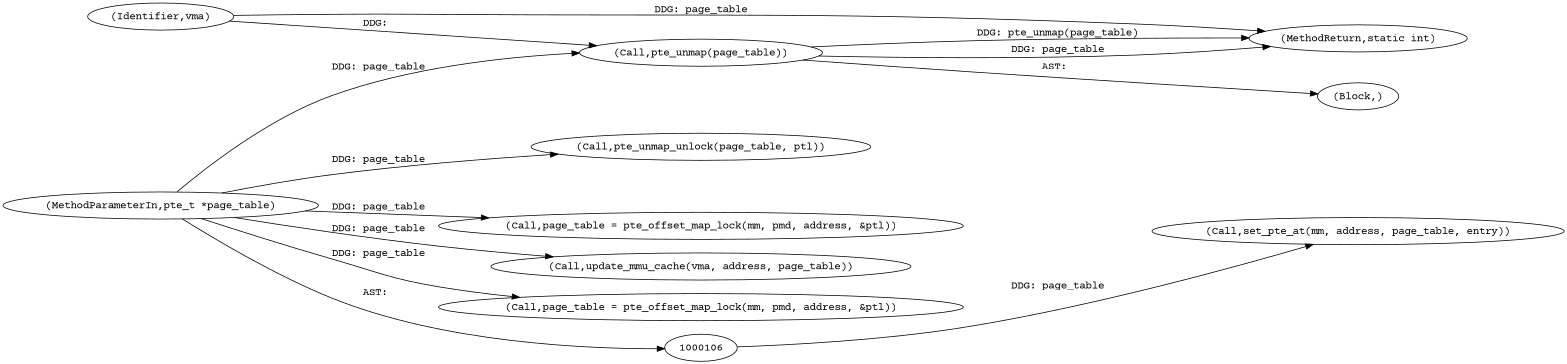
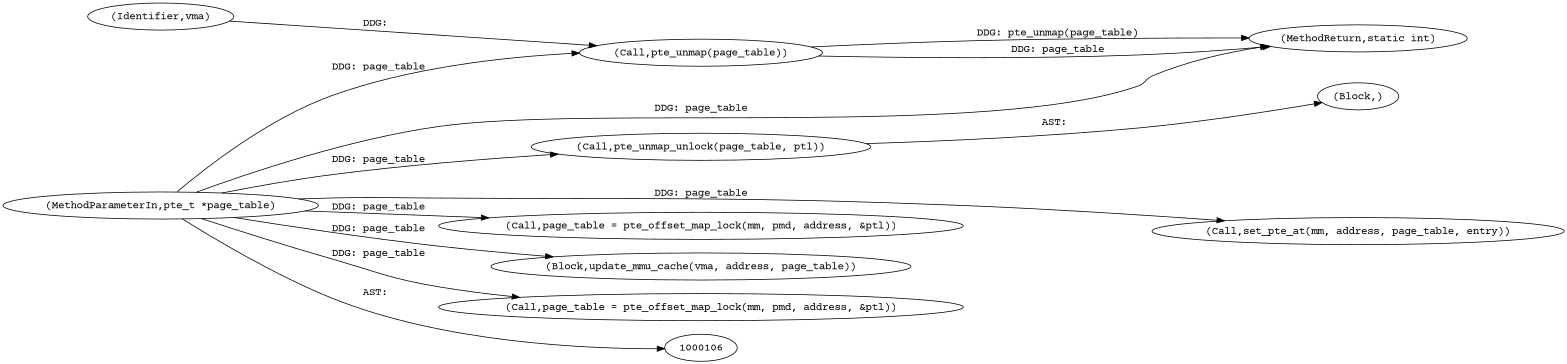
edge "(Identifier,vma)" -> "(MethodReturn,static int)": now "(MethodParameterIn,pte_t *page_table)" -> "(MethodReturn,static int)"
edge "(Call,pte_unmap(page_table))" -> "(Block,)": now "(Call,pte_unmap_unlock(page_table, ptl))" -> "(Block,)"
node "(Call,update_mmu_cache(vma, address, page_table))": label "(Call,update_mmu_cache(vma, address, page_table))" -> "(Block,update_mmu_cache(vma, address, page_table))"
edge "1000106" -> "(Call,set_pte_at(mm, address, page_table, entry))": now "(MethodParameterIn,pte_t *page_table)" -> "(Call,set_pte_at(mm, address, page_table, entry))"
